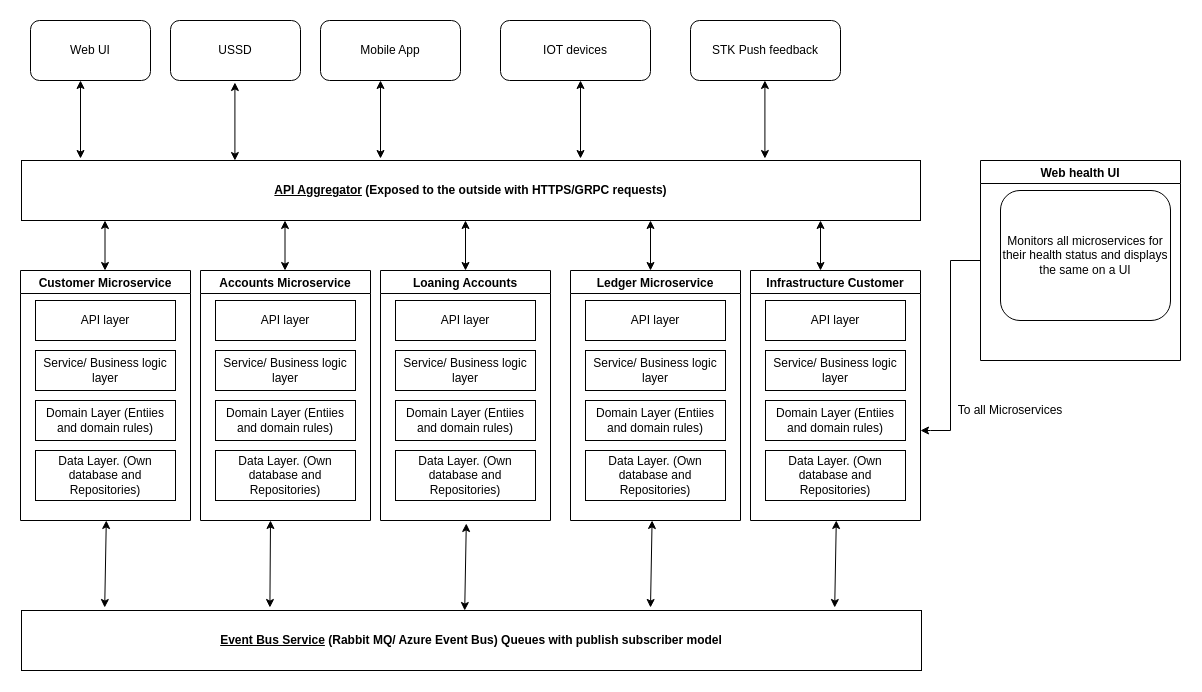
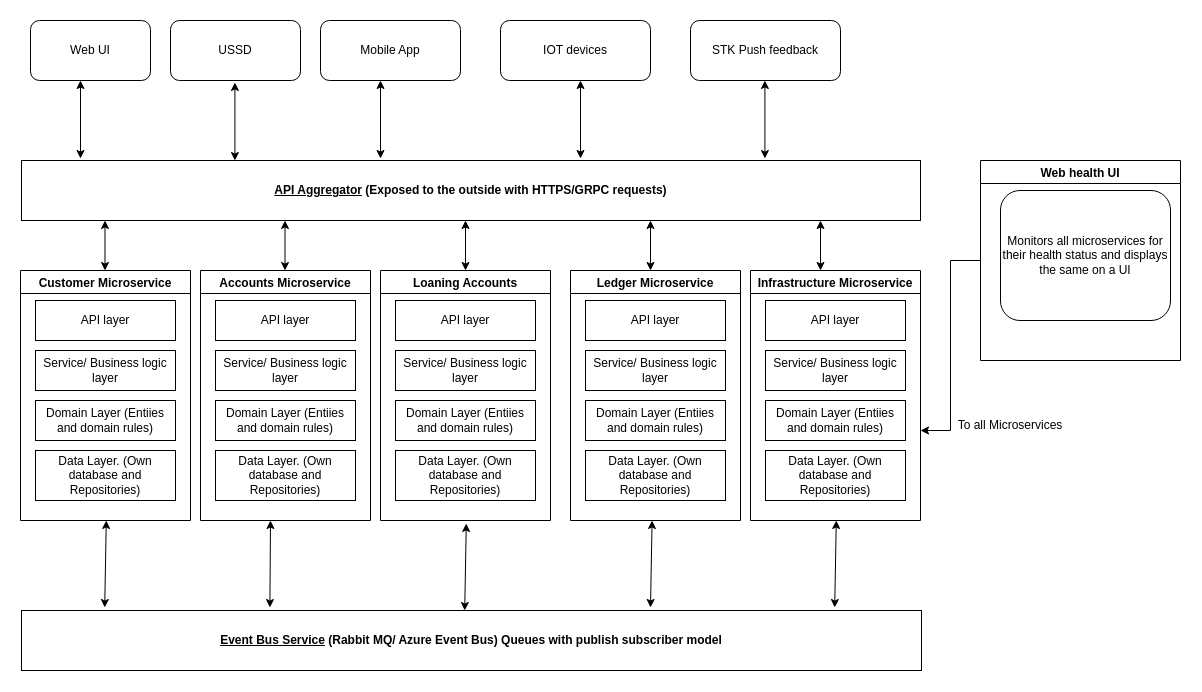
node "Infrastructure Customer": label "Infrastructure Customer" -> "Infrastructure Microservice"
node "To all Microservices": moved (1011, 411) -> (1011, 426)
